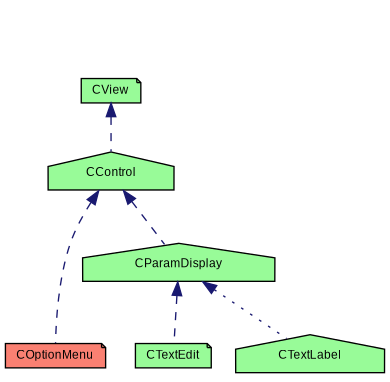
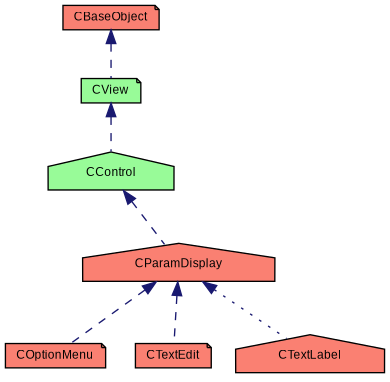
node "CBaseObject": added
node "CParamDisplay": fillcolor palegreen -> salmon
edge "COptionMenu" -> "CControl": now "COptionMenu" -> "CParamDisplay"
node "CTextEdit": fillcolor palegreen -> salmon
node "CTextLabel": fillcolor palegreen -> salmon
